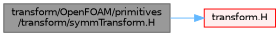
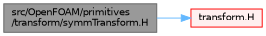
node "transform/OpenFOAM/primitives /transform/symmTransform.H": label "transform/OpenFOAM/primitives /transform/symmTransform.H" -> "src/OpenFOAM/primitives /transform/symmTransform.H"
